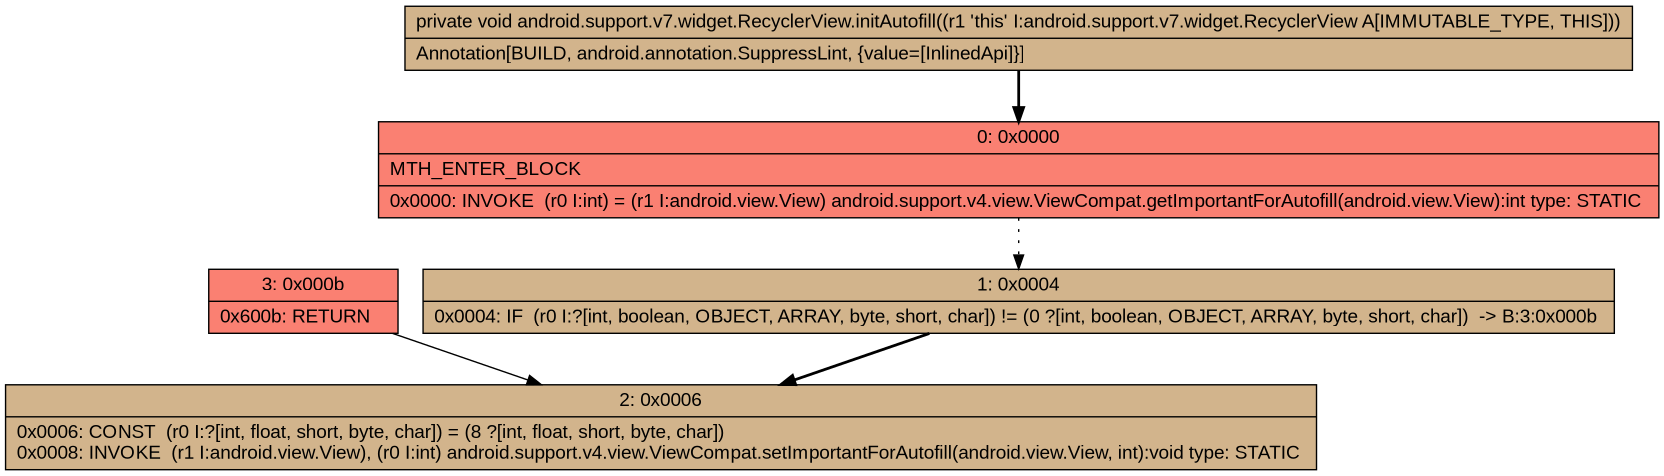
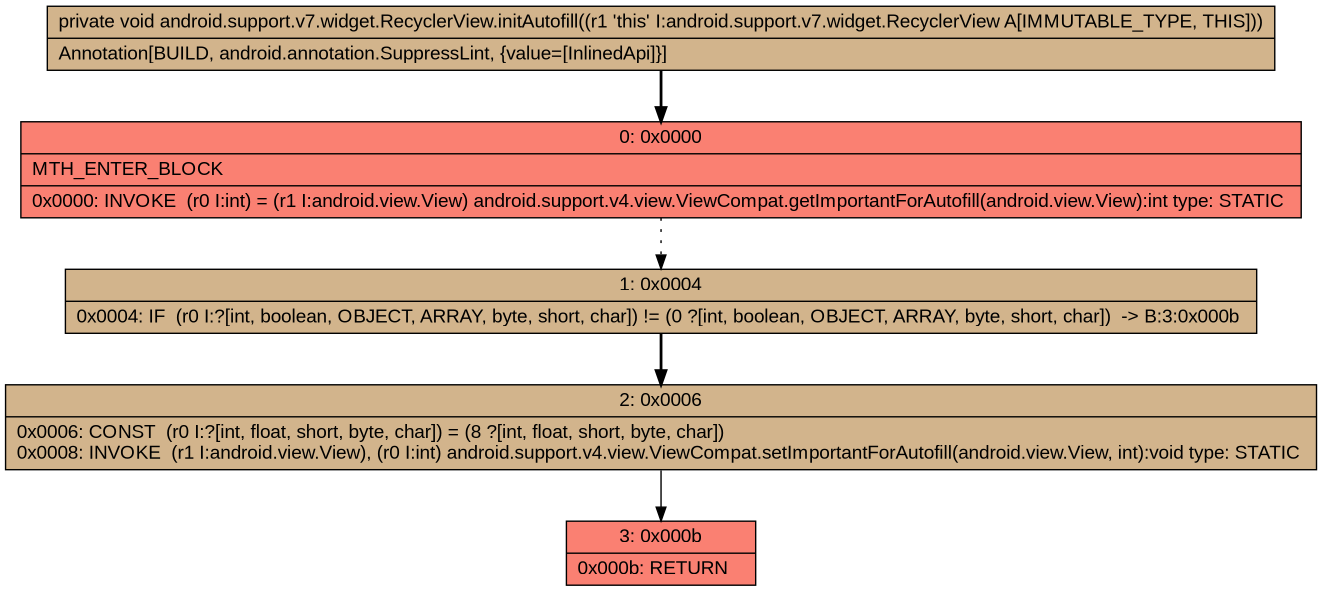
node "3: 0x000b": text "0x600b: RETURN" -> "0x000b: RETURN"
edge "3: 0x000b" -> "2: 0x0006": reversed
